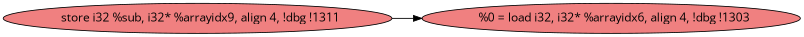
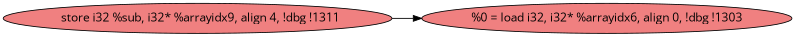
node "%0 = load i32, i32* %arrayidx6, align 4, !dbg !1303": label "%0 = load i32, i32* %arrayidx6, align 4, !dbg !1303" -> "%0 = load i32, i32* %arrayidx6, align 0, !dbg !1303"
